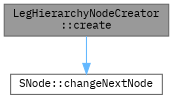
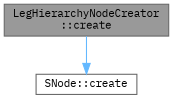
node "SNode::changeNextNode": label "SNode::changeNextNode" -> "SNode::create"
